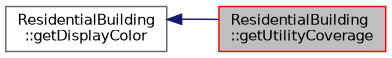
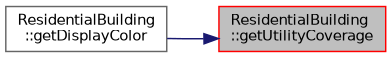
edge "ResidentialBuilding ::getUtilityCoverage" -> "ResidentialBuilding ::getDisplayColor": reversed
